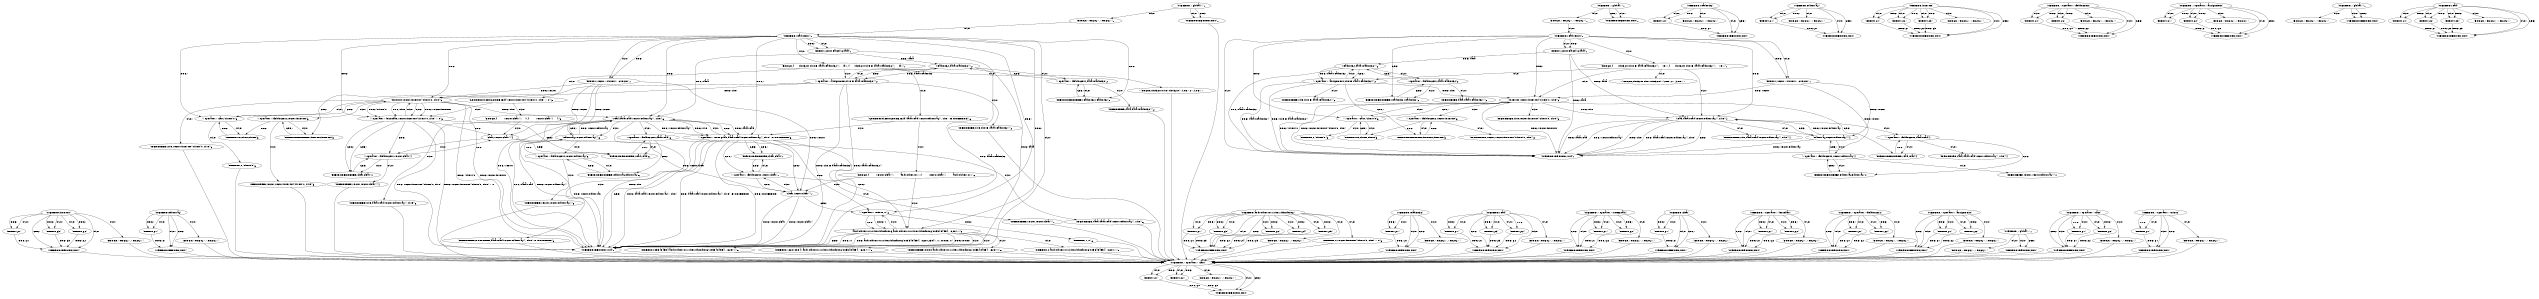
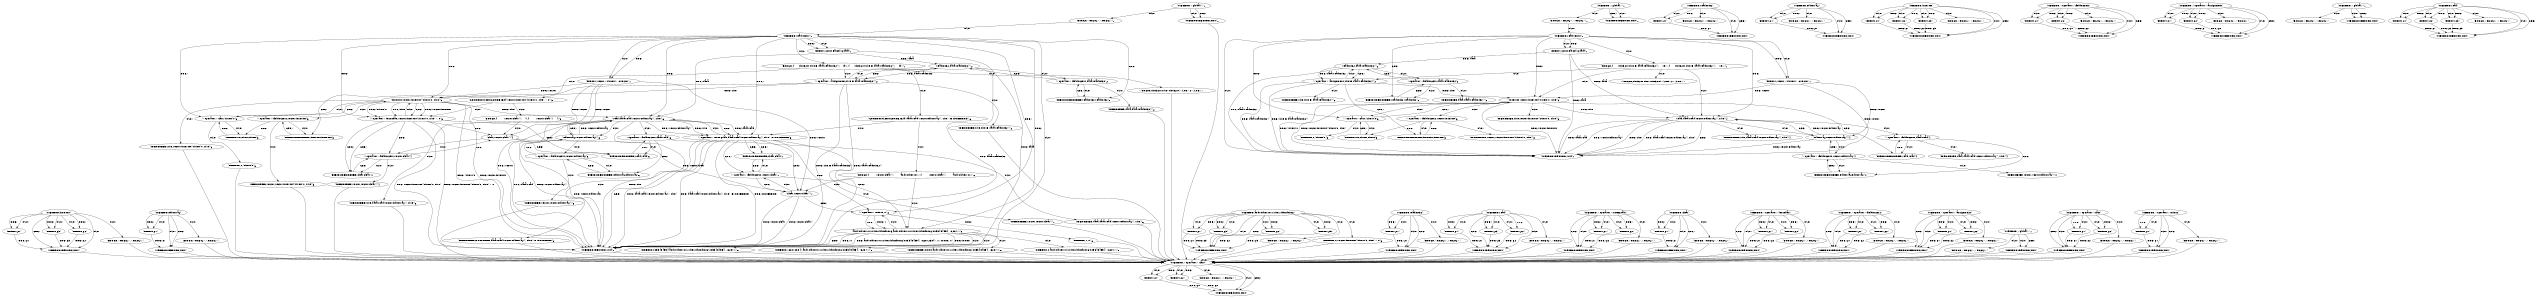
node "(PARAM,p4)": removed
